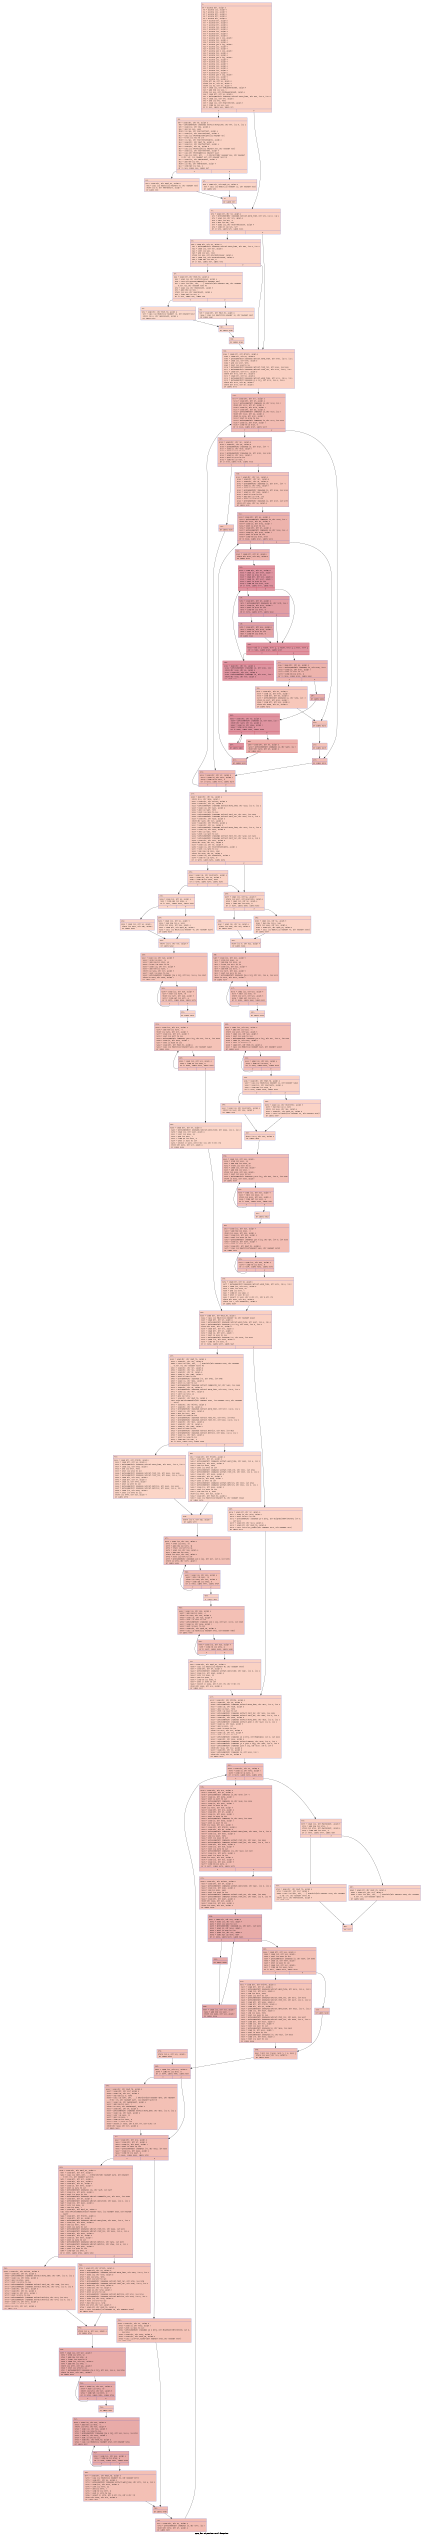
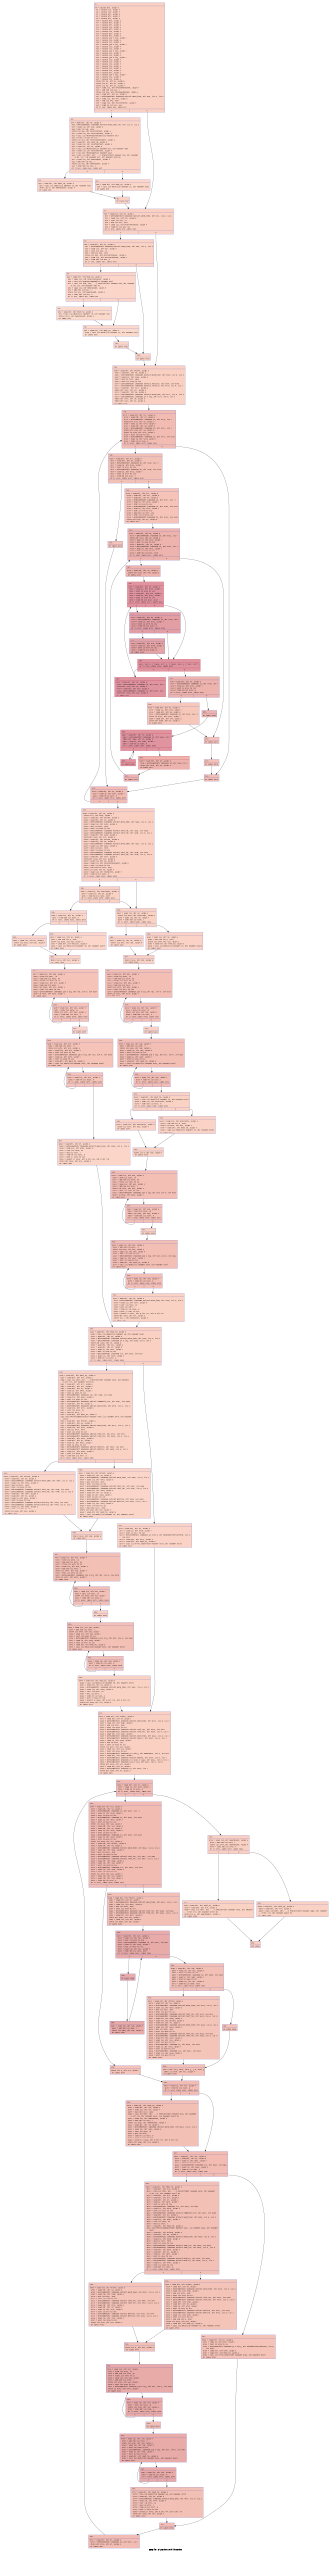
edge "79:" -> "103:": now "79:" -> "102:"
edge "95:" -> "101:": now "95:" -> "98:"
edge "545:" -> "578:": added
